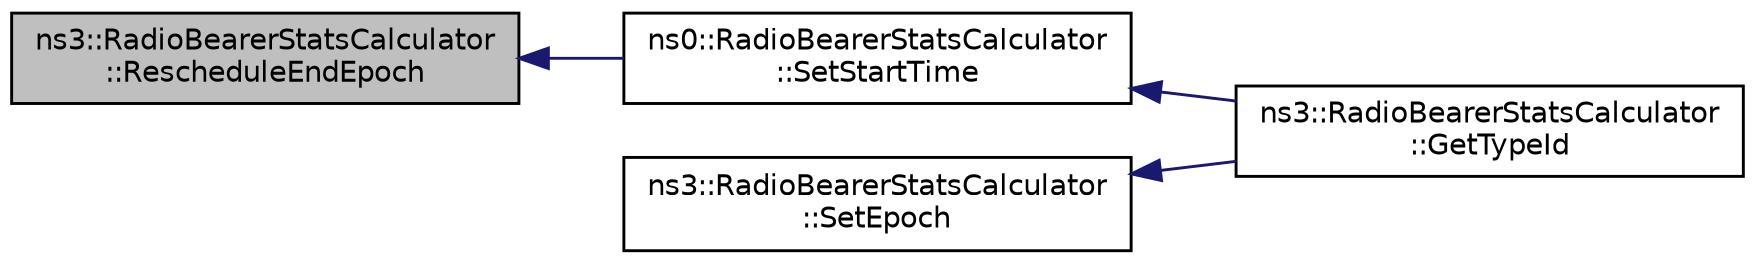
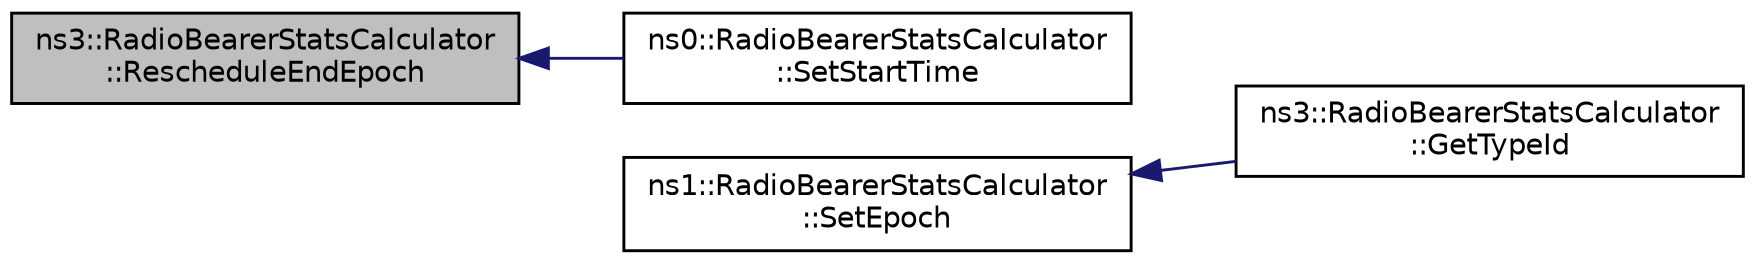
edge "ns3::RadioBearerStatsCalculator ::GetTypeId" -> "ns0::RadioBearerStatsCalculator ::SetStartTime": removed
node "ns3::RadioBearerStatsCalculator ::SetEpoch": label "ns3::RadioBearerStatsCalculator ::SetEpoch" -> "ns1::RadioBearerStatsCalculator ::SetEpoch"
